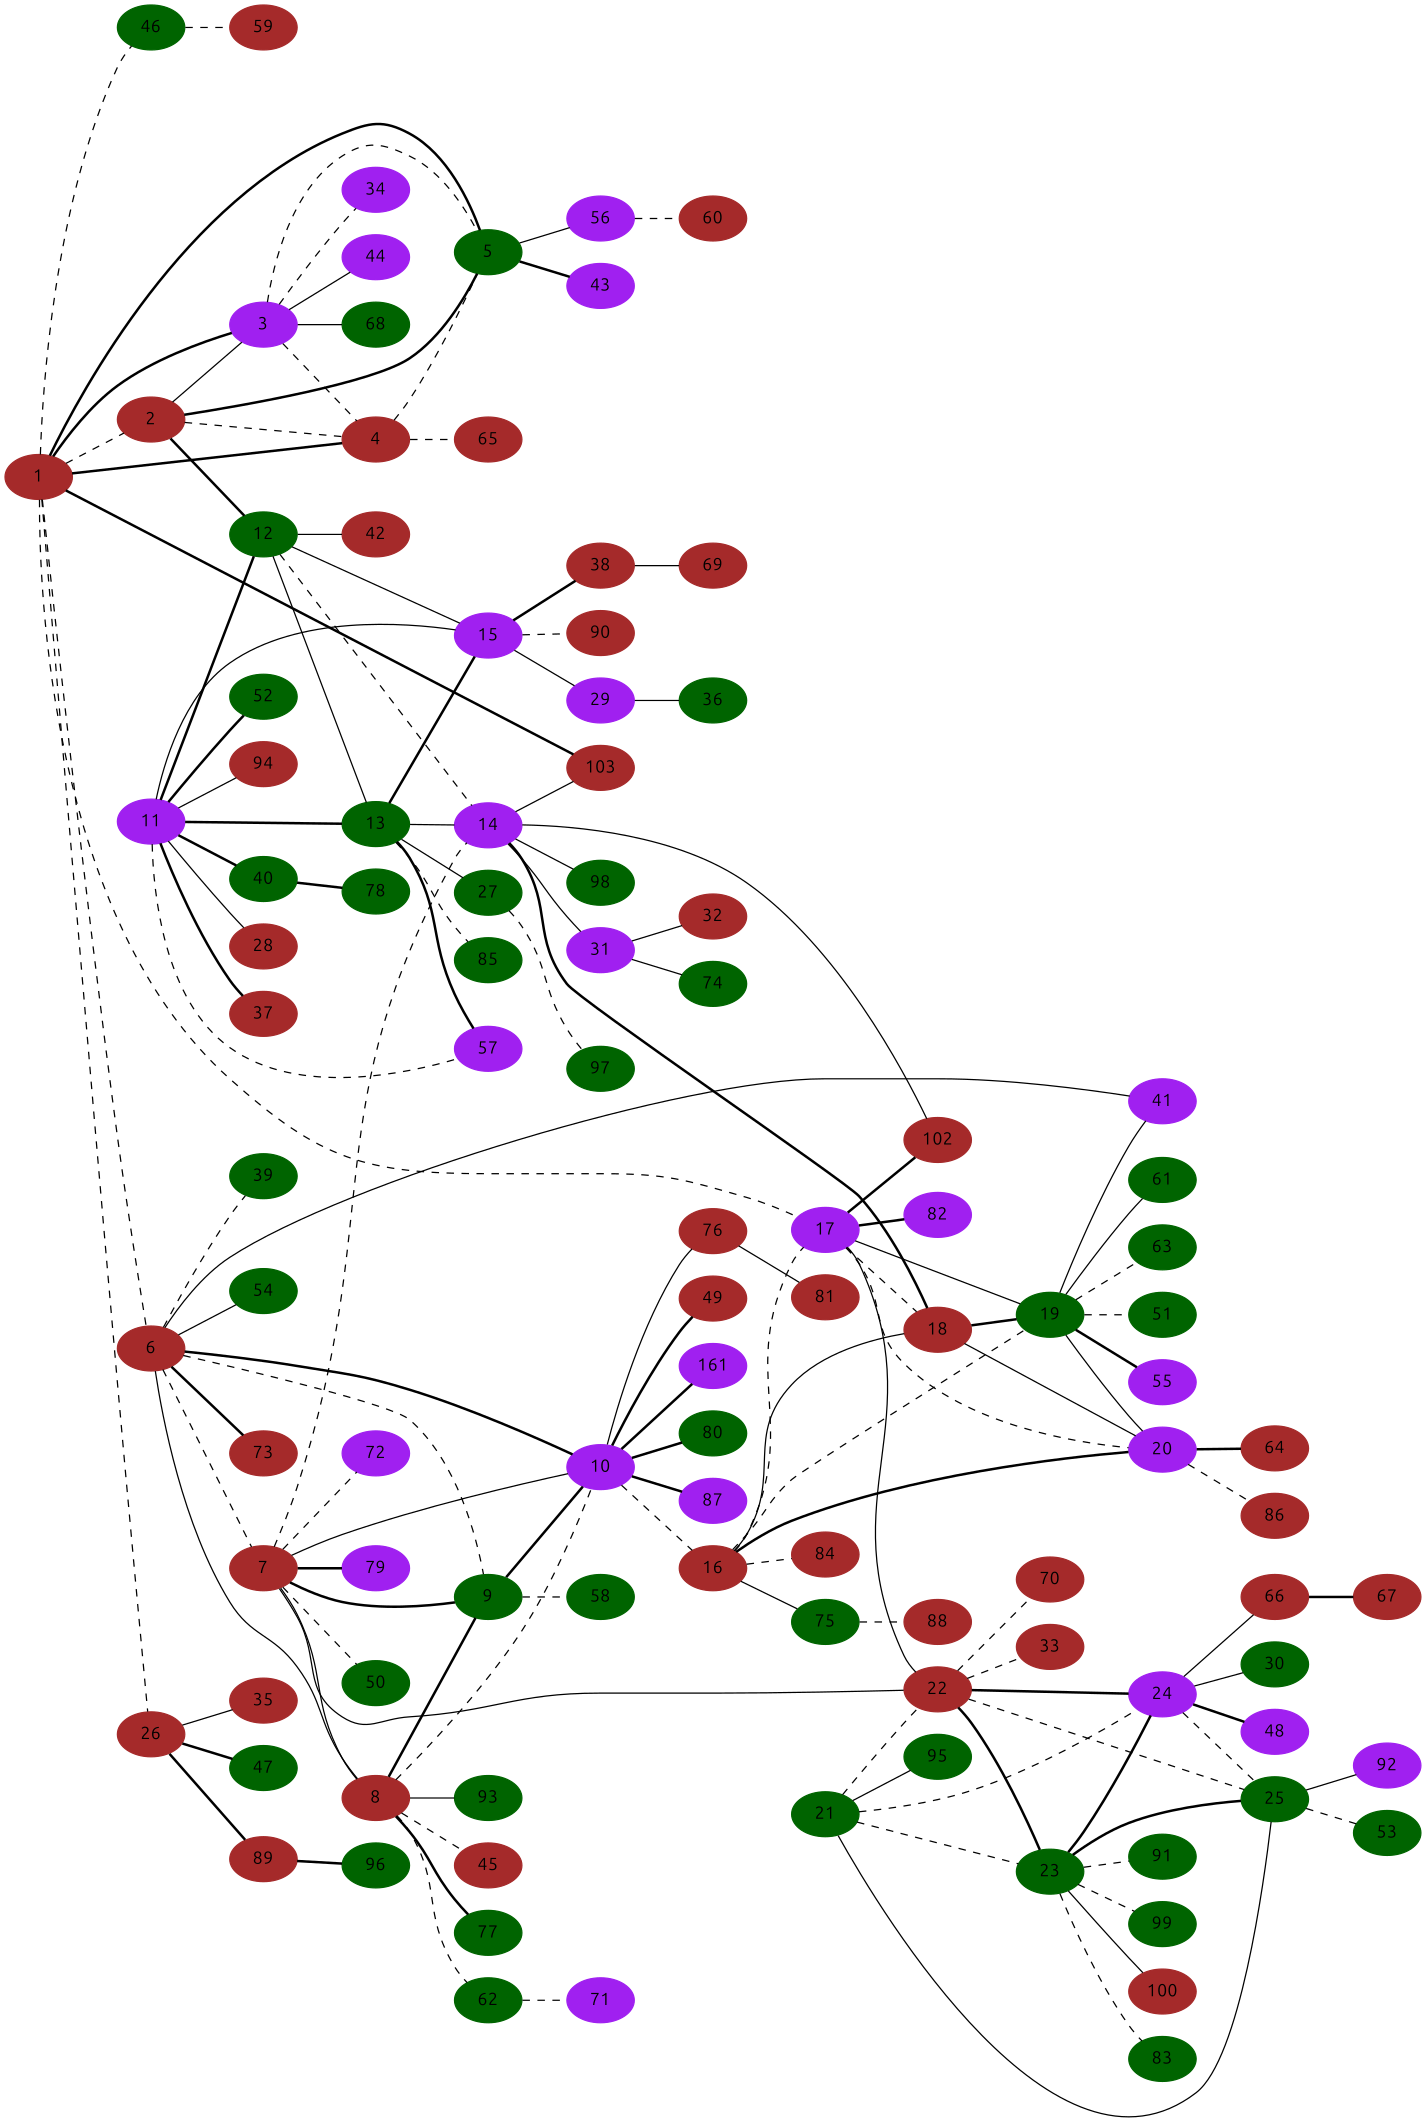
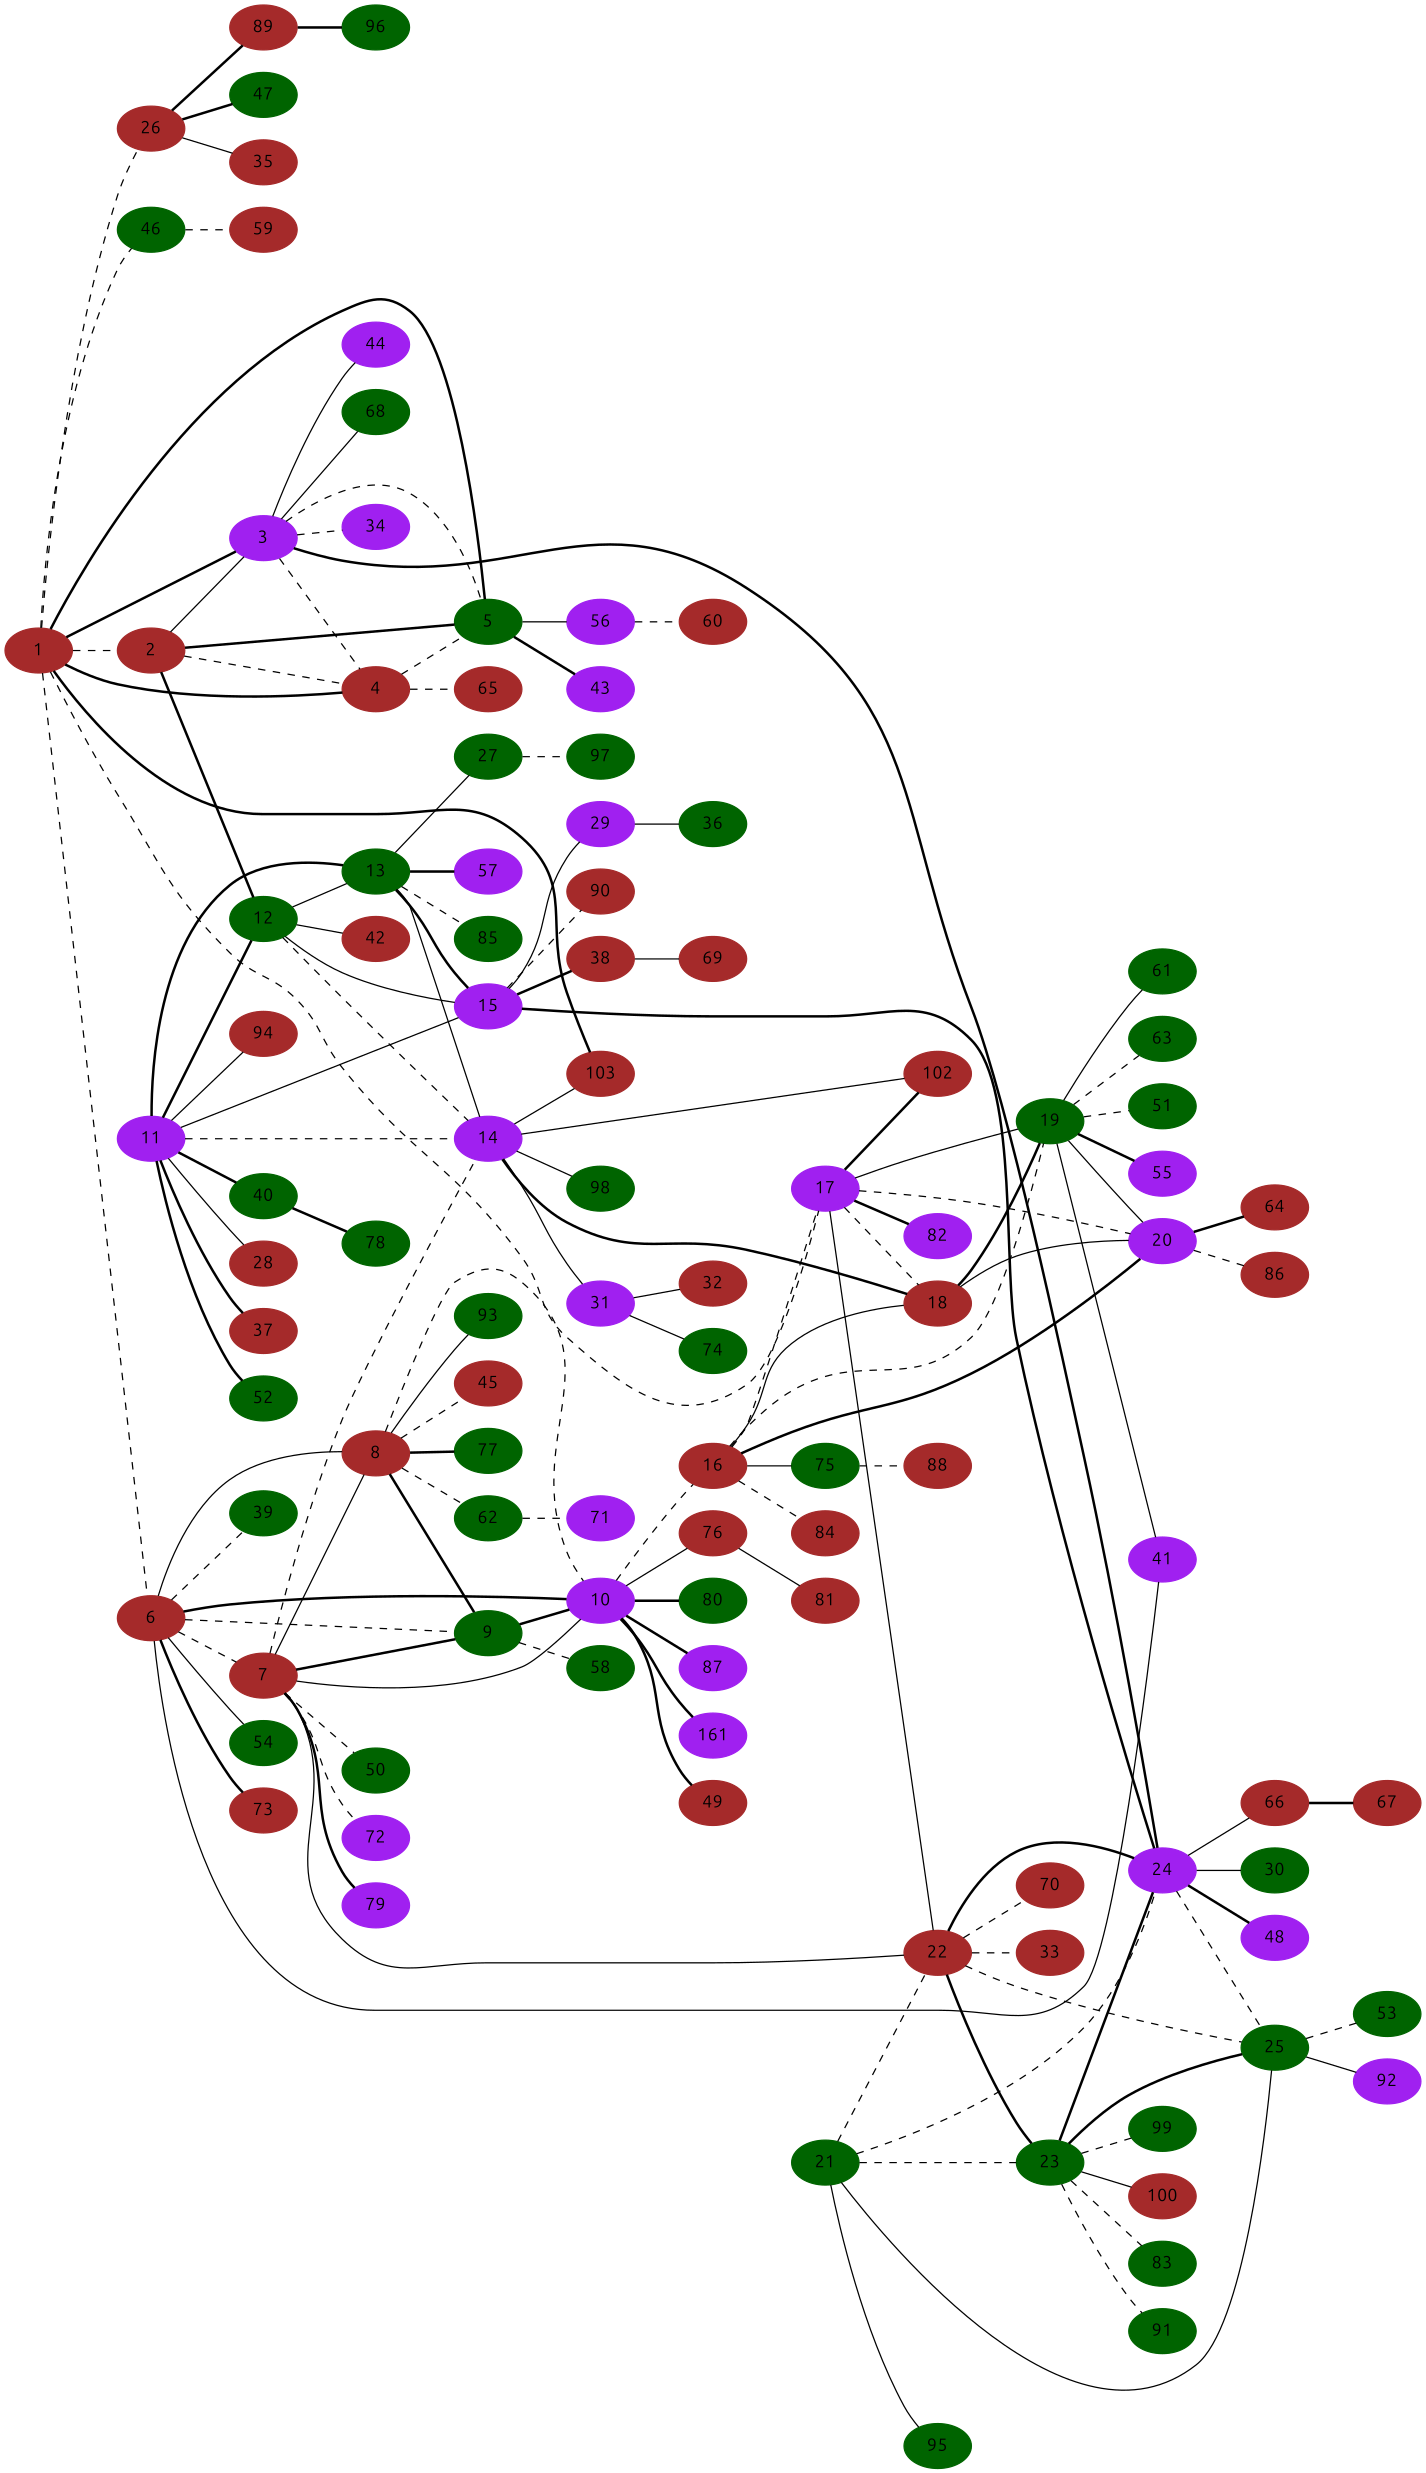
edge "3" -- "24": added
edge "11" -- "57": now "11" -- "14"
edge "15" -- "24": added
